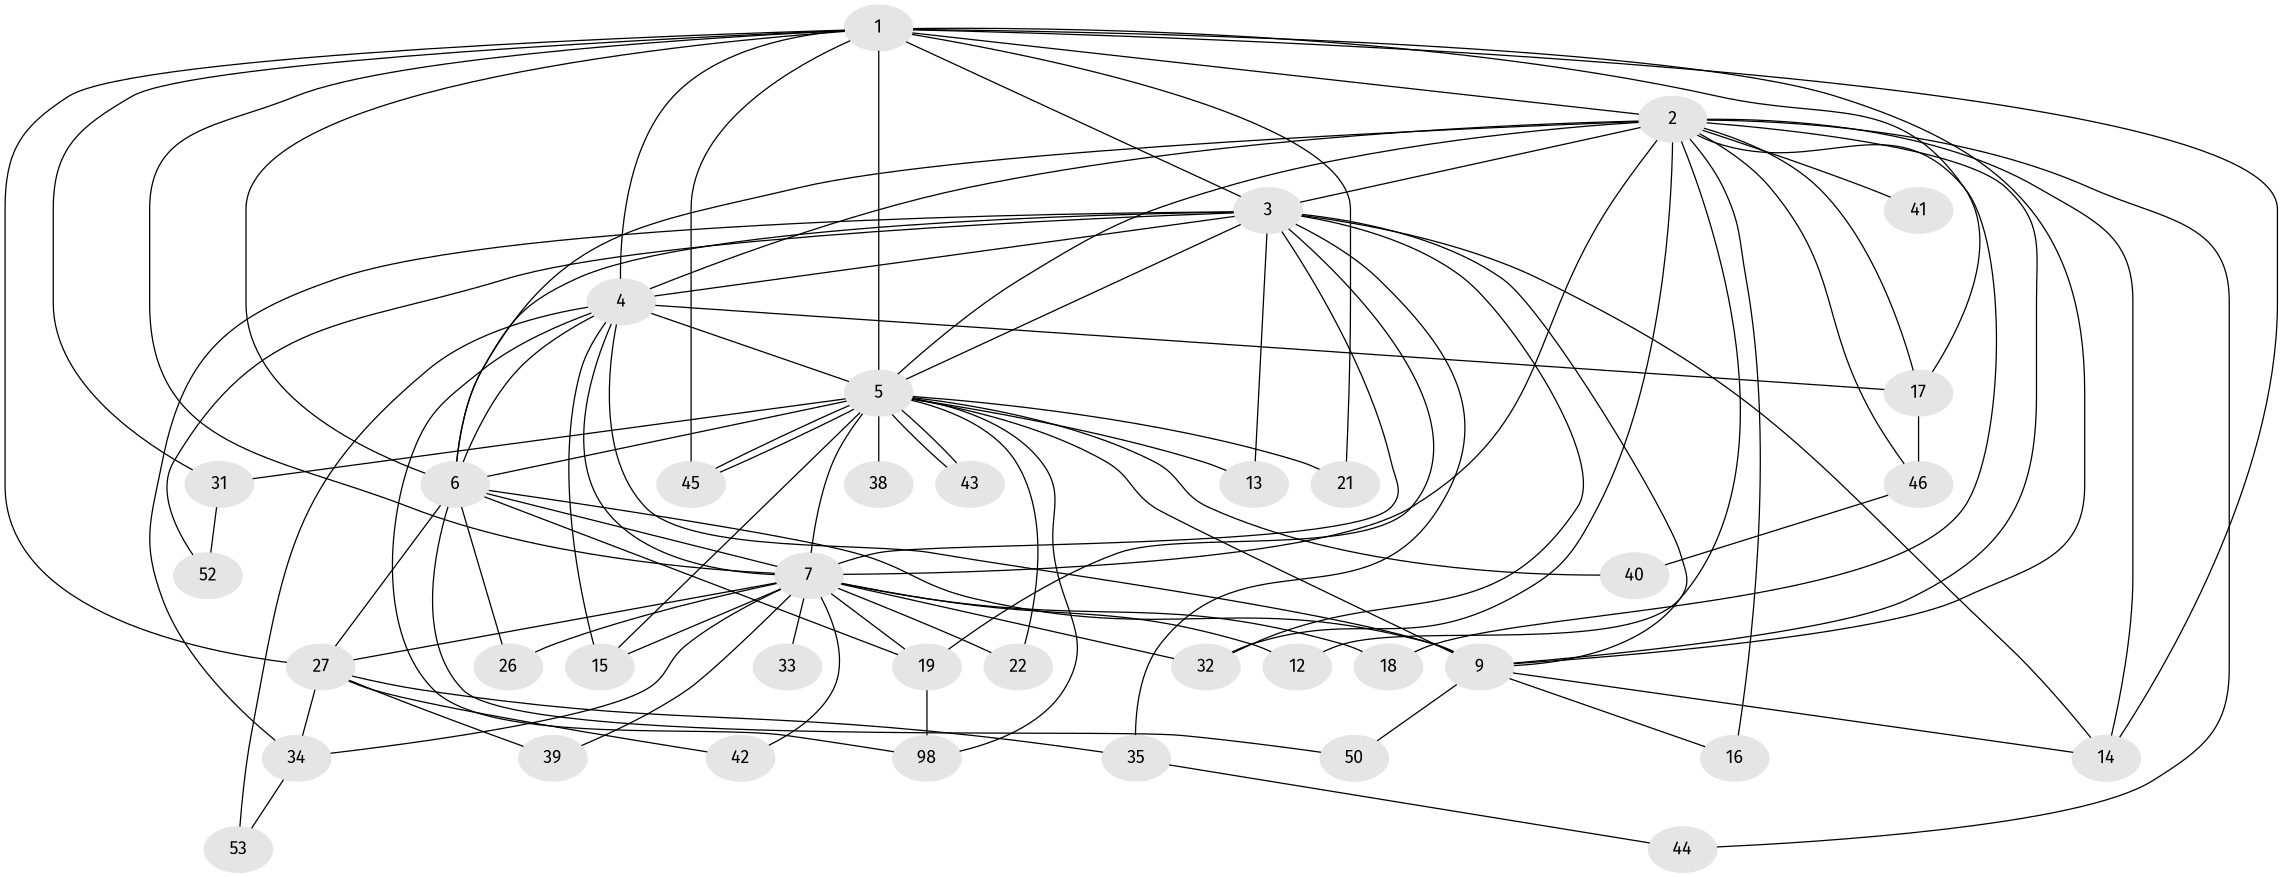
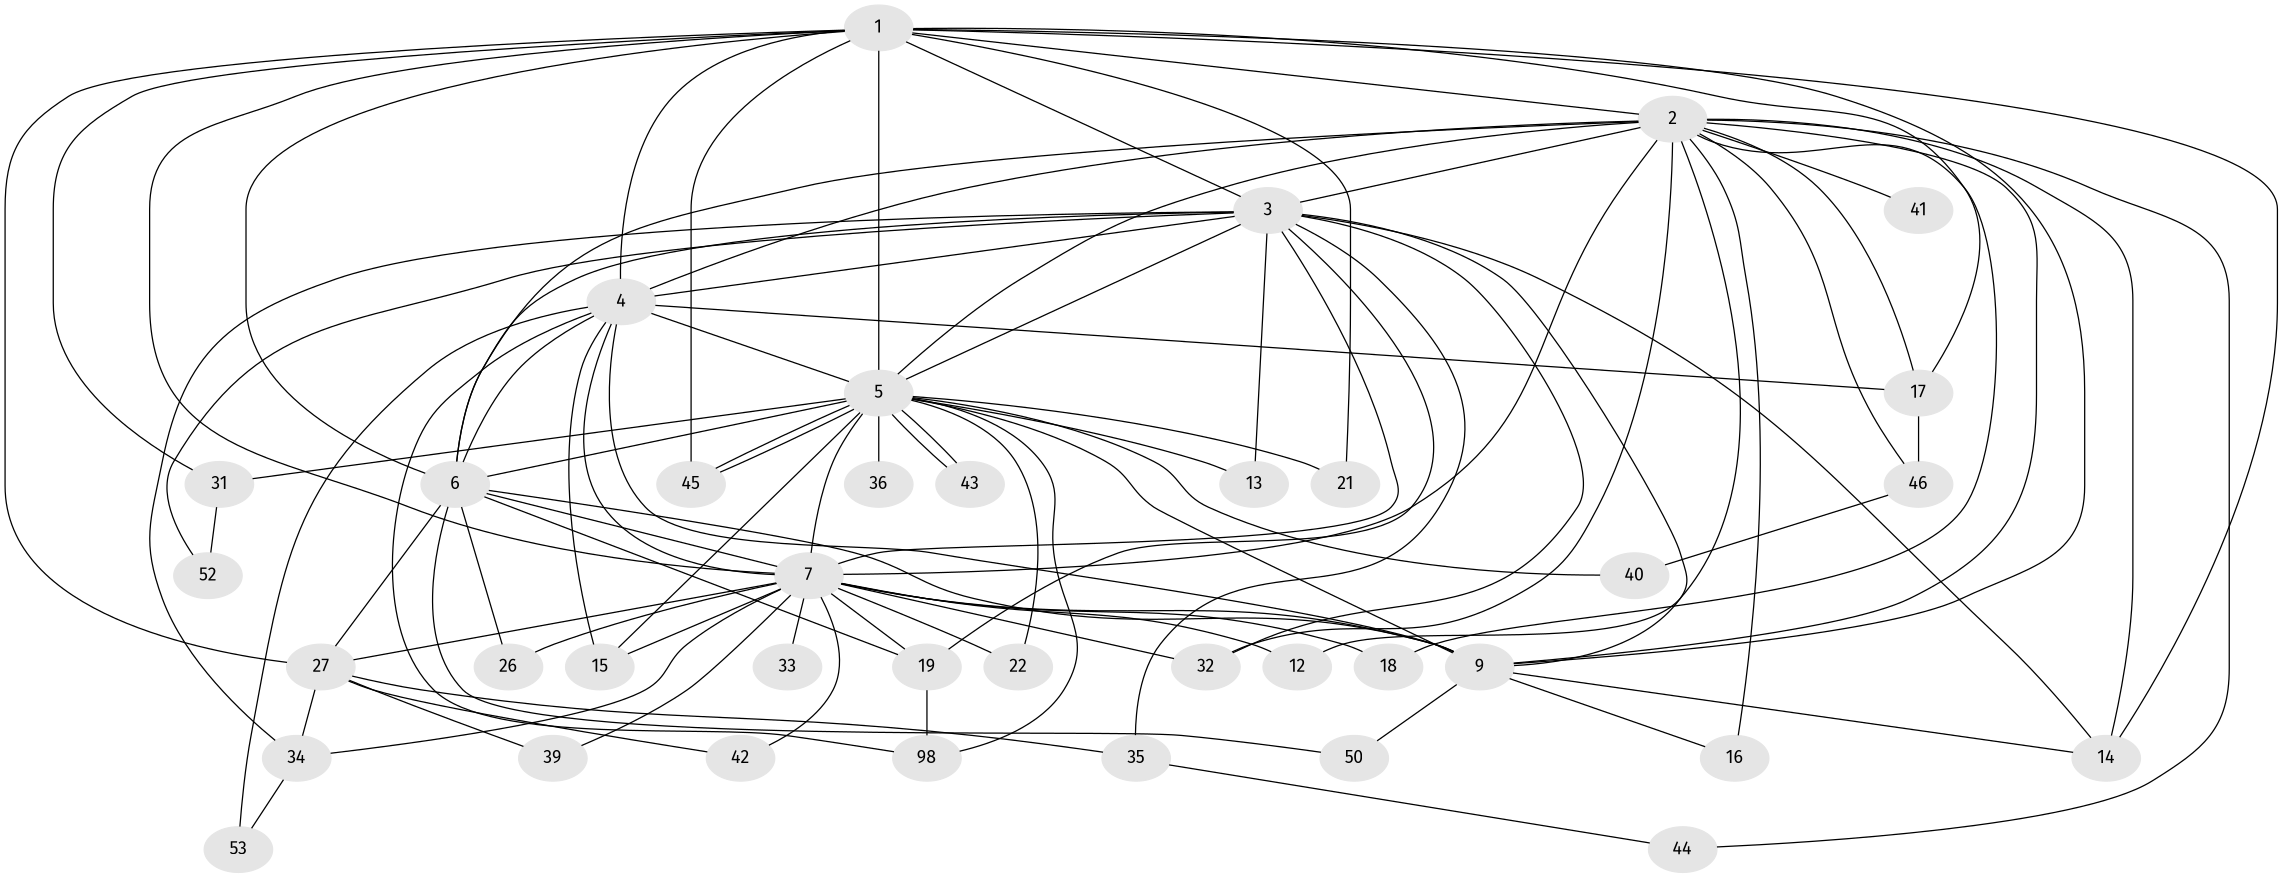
node "38": label "38" -> "36"
edge "7" -- "9": added
